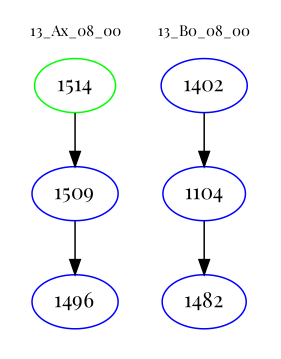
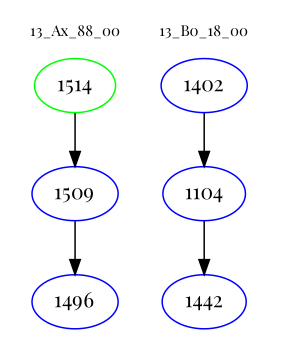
cluster "13_Ax_08_00": label "13_Ax_08_00" -> "13_Ax_88_00"
cluster "13_B0_08_00": label "13_B0_08_00" -> "13_B0_18_00"
node "1482": label "1482" -> "1442"
